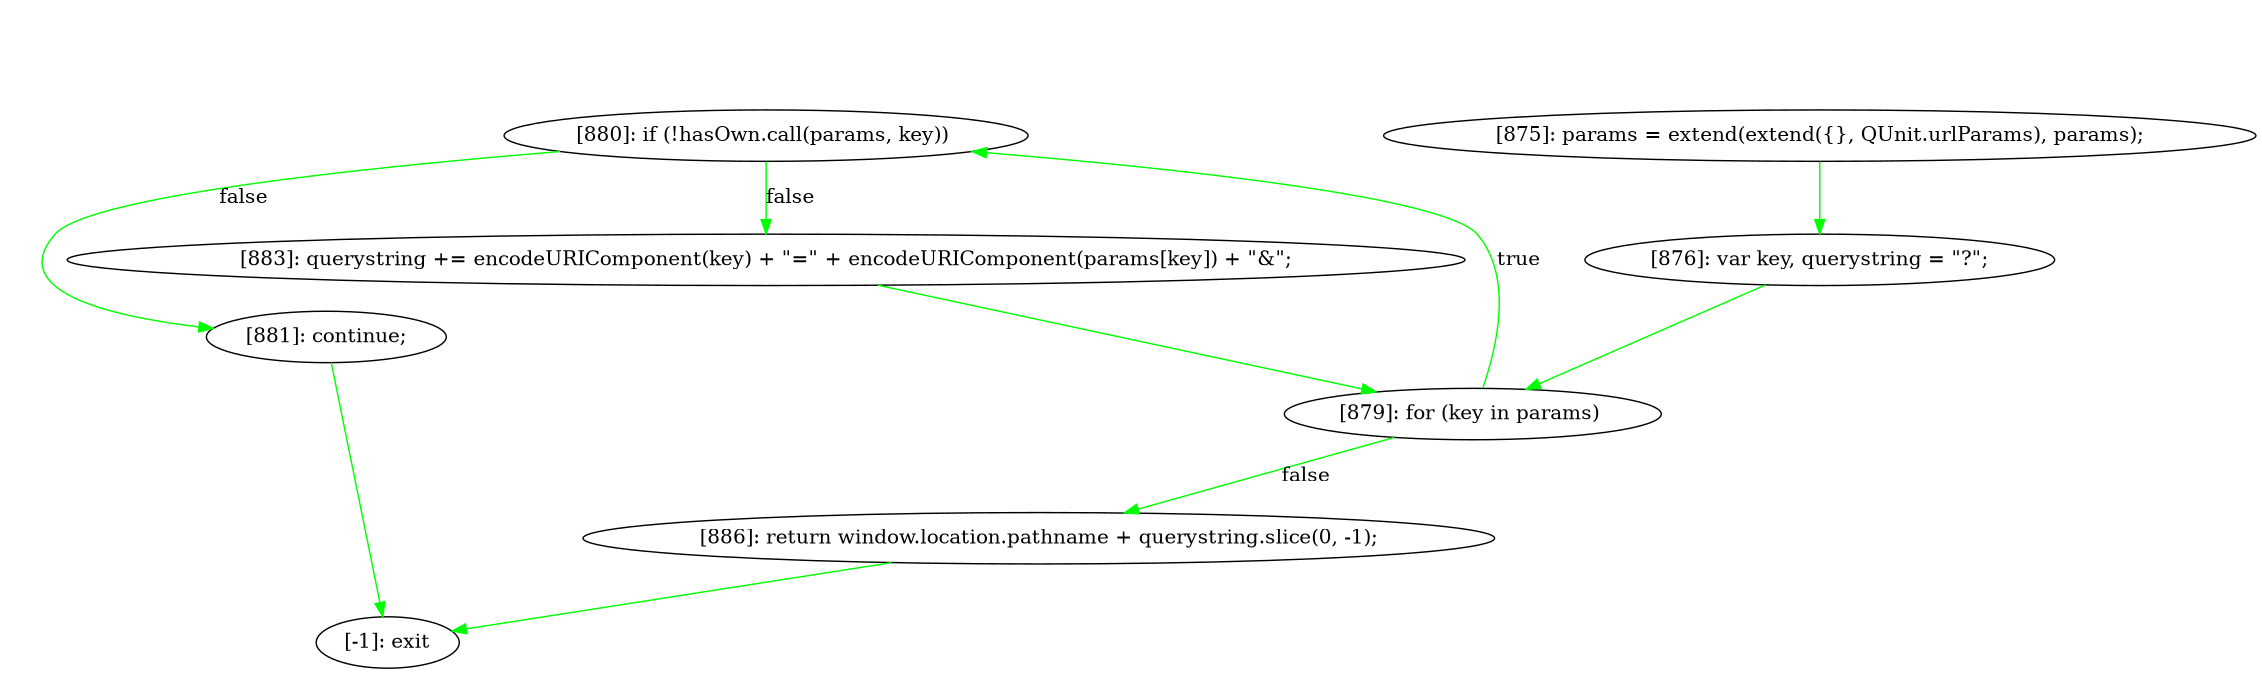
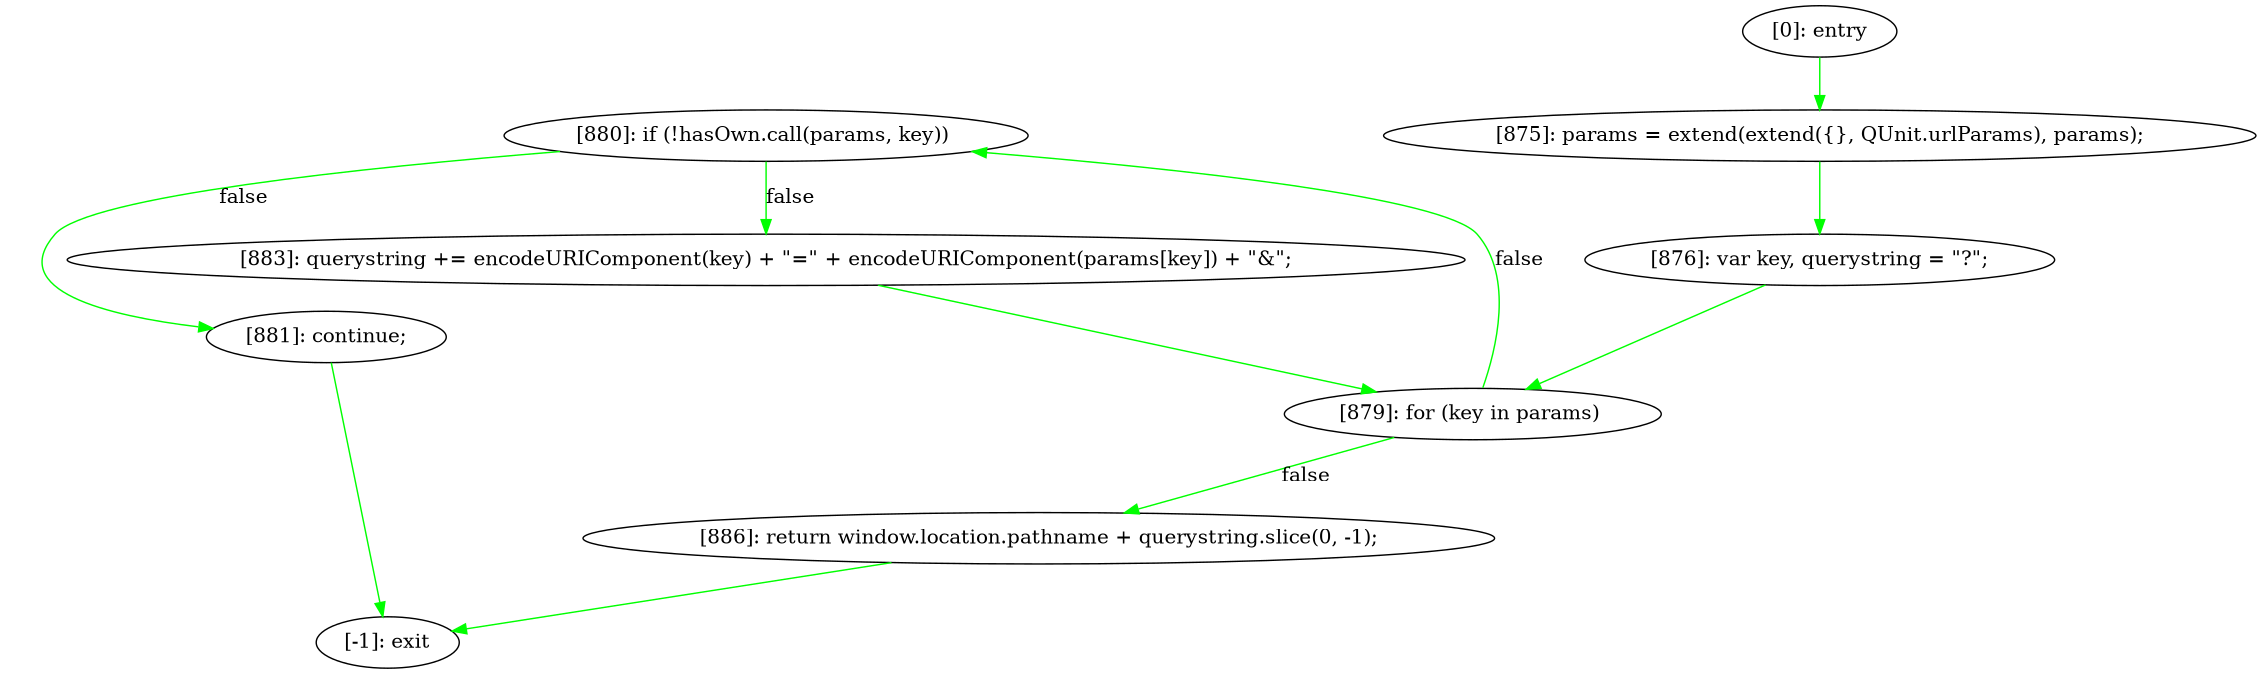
node "[0]: entry": added
edge "[879]: for (key in params)" -> "[880]: if (!hasOwn.call(params, key))": label "true" -> "false"
